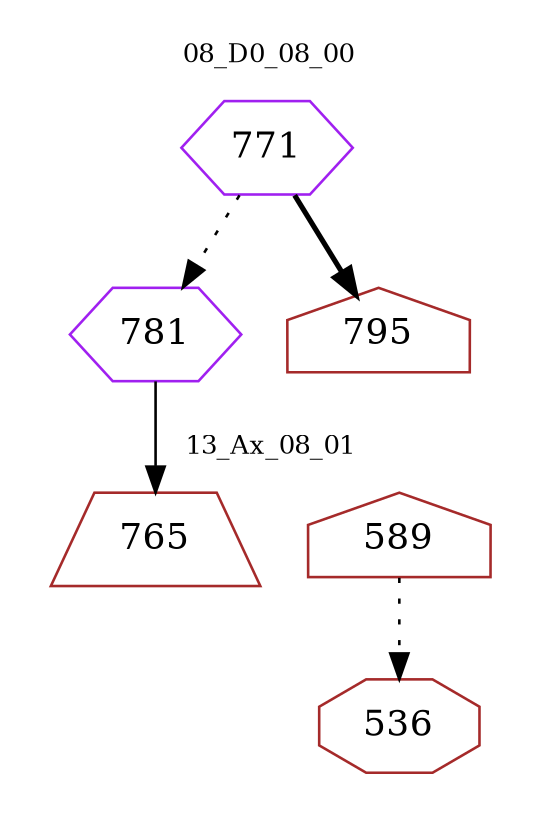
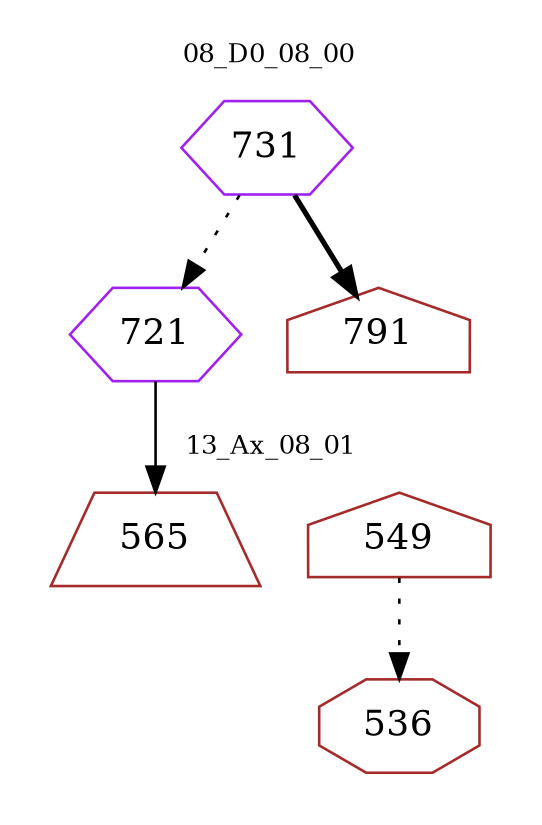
node "771": label "771" -> "731"
node "781": label "781" -> "721"
node "795": label "795" -> "791"
node "765": label "765" -> "565"
node "589": label "589" -> "549"
